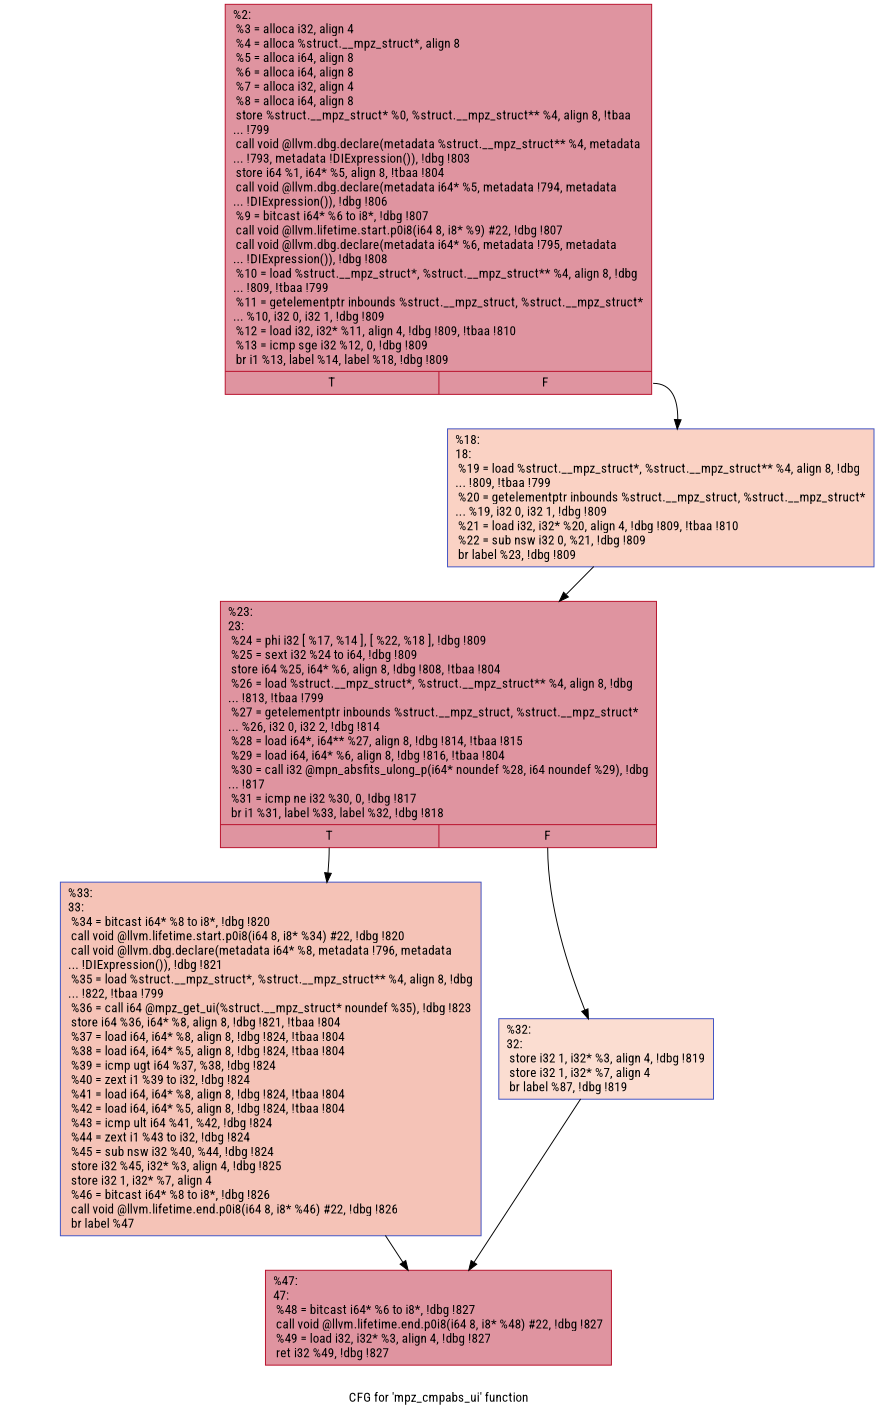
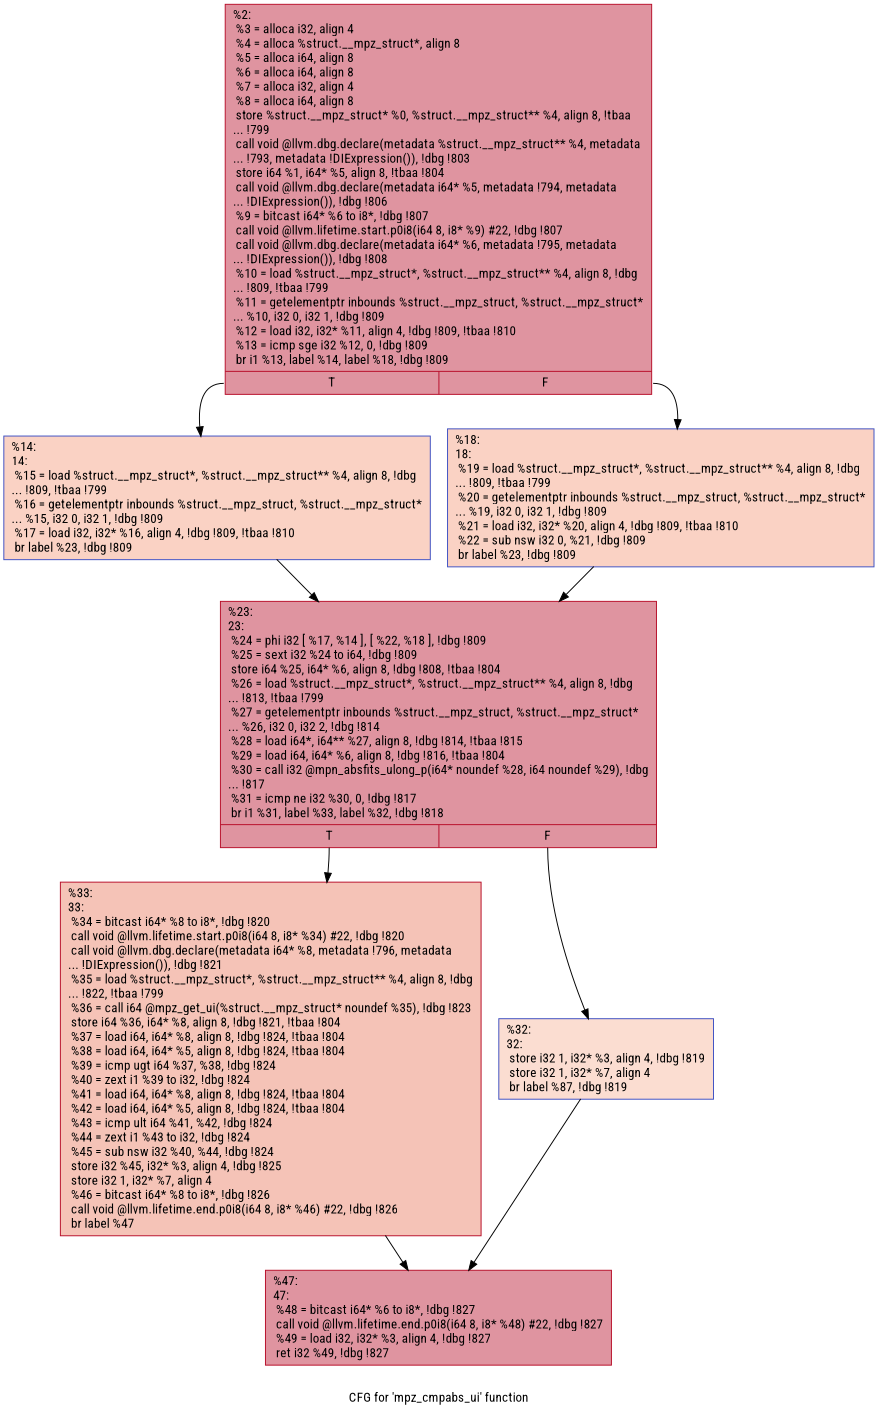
node "%14:": added
node "%33:": color #3d50c3ff -> #b70d28ff
